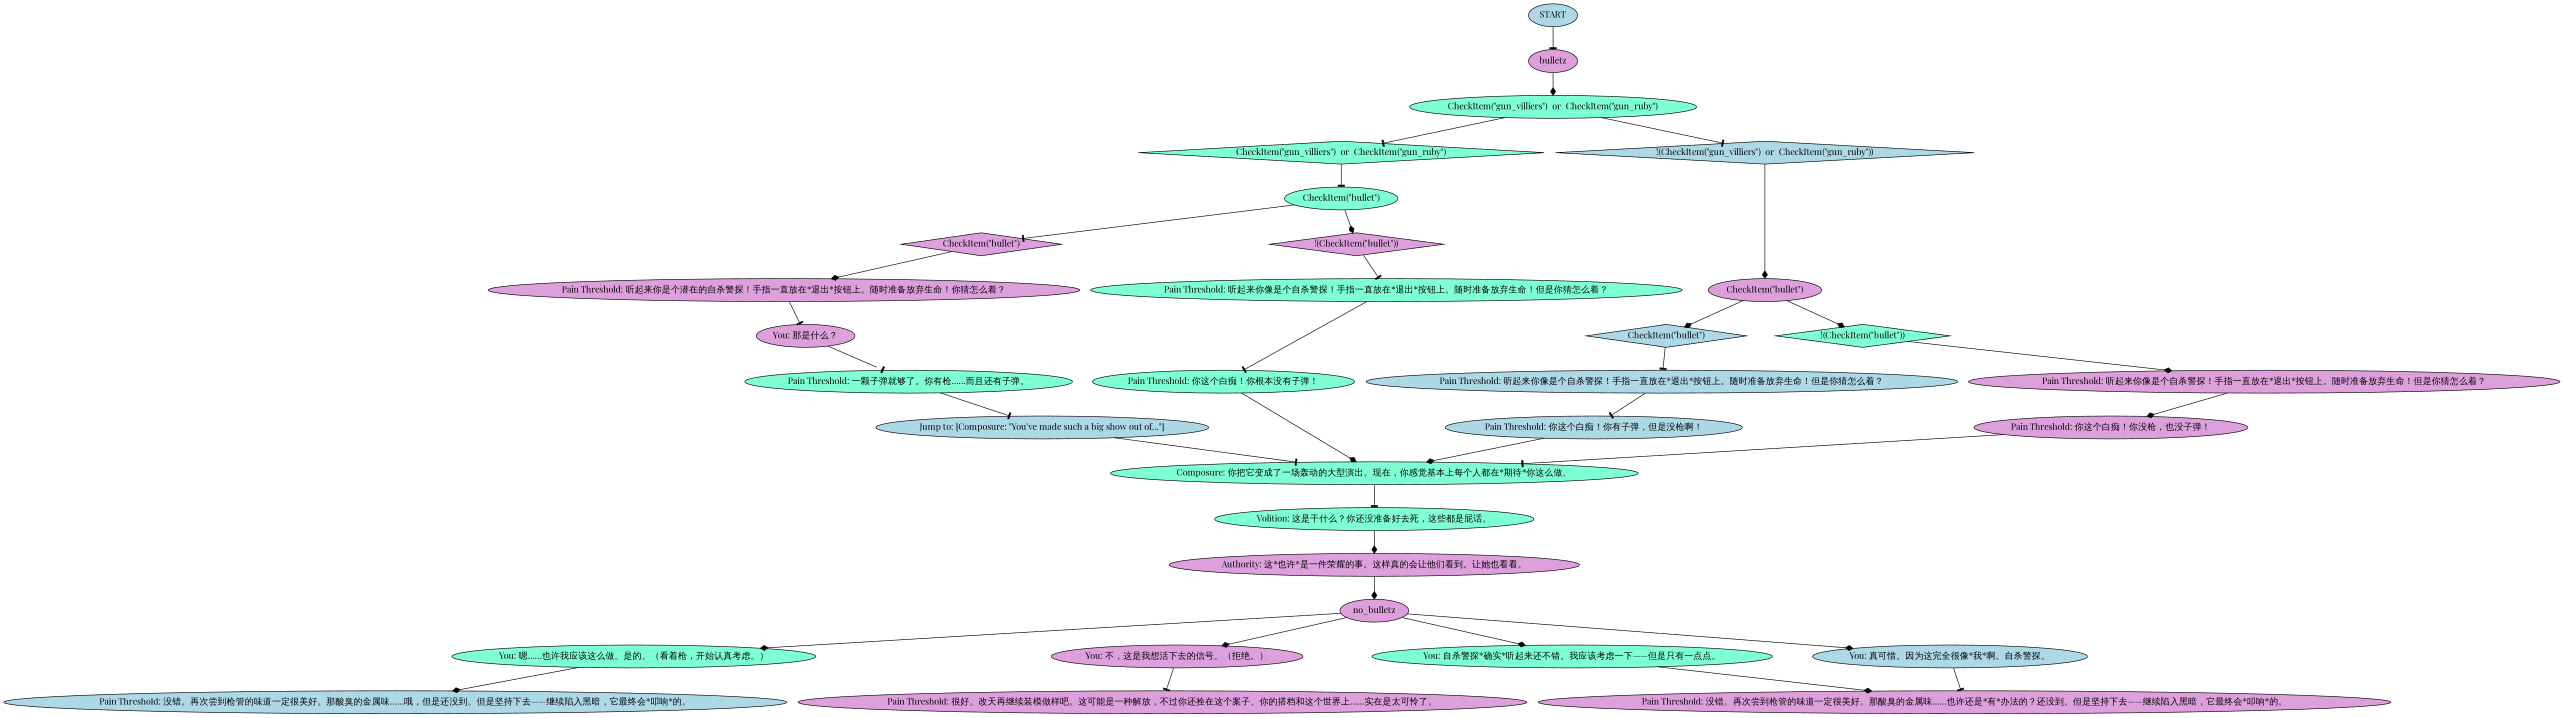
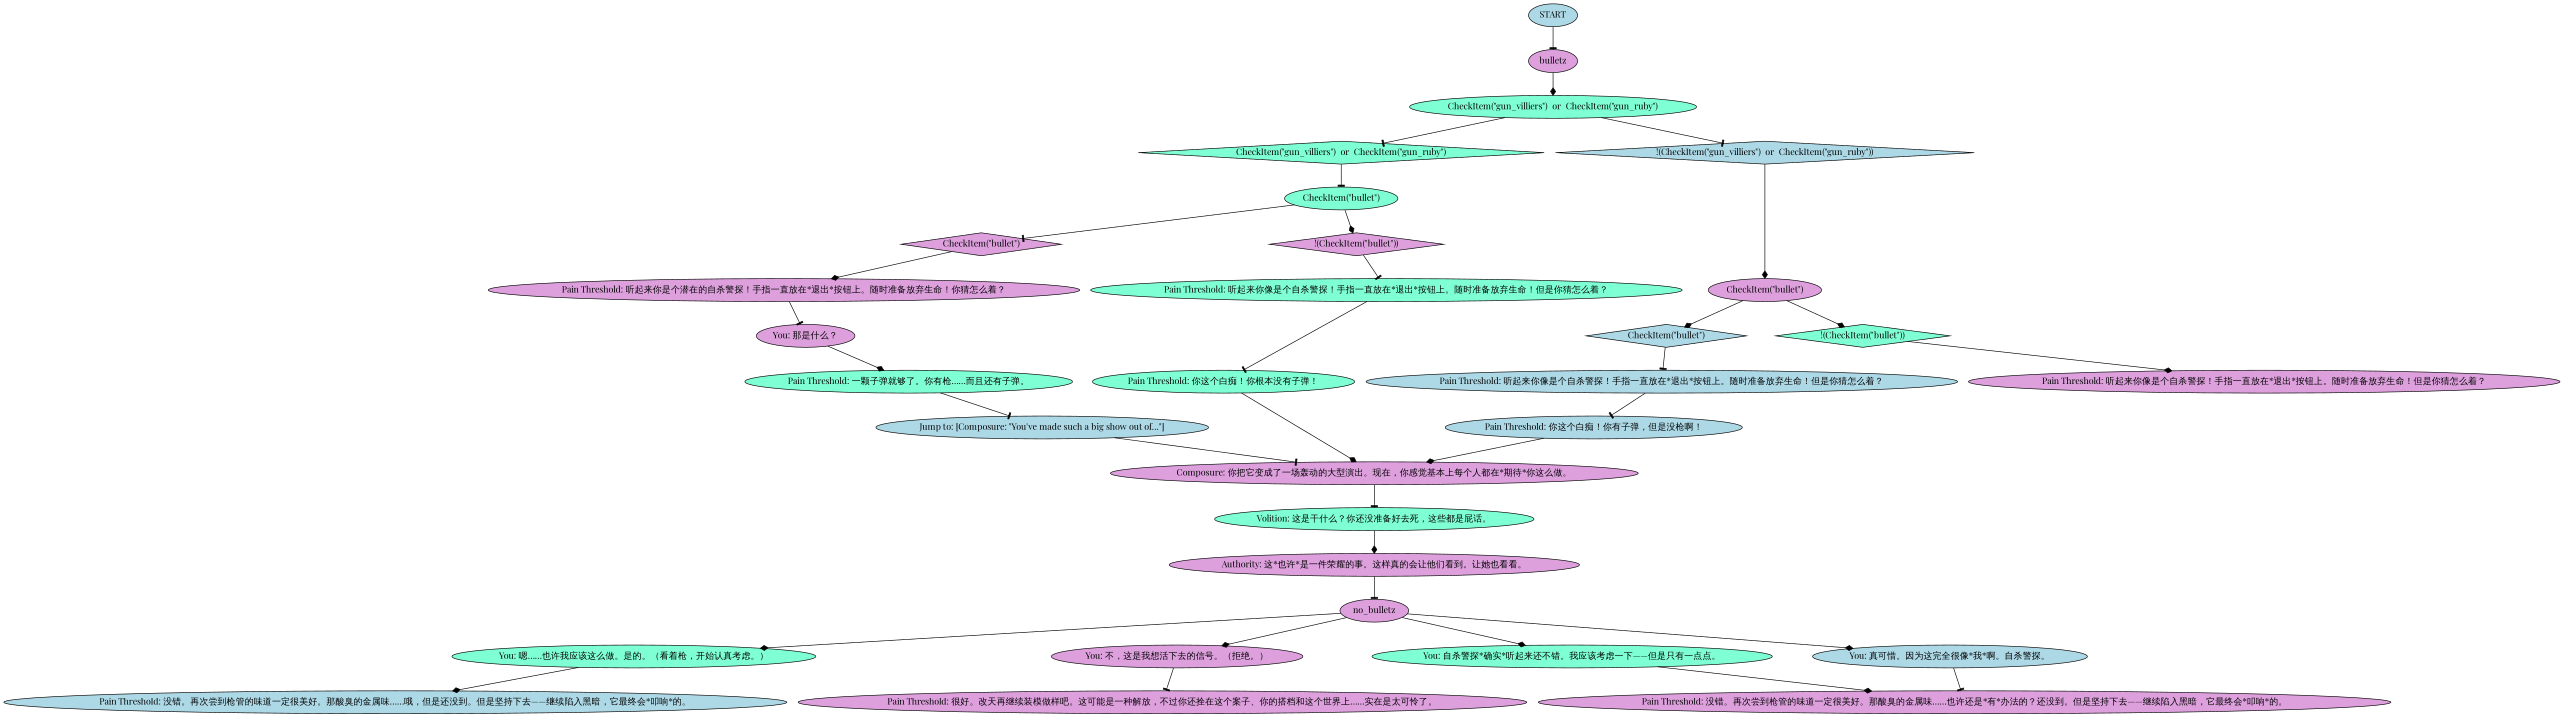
edge "You: 那是什么？" -> "Pain Threshold: 一颗子弹就够了。你有枪……而且还有子弹。": arrowhead tee -> diamond
node "Pain Threshold: 你这个白痴！你没枪，也没子弹！": removed
node "Composure: 你把它变成了一场轰动的大型演出。现在，你感觉基本上每个人都在*期待*你这么做。": fillcolor aquamarine -> plum
edge "Authority: 这*也许*是一件荣耀的事。这样真的会让他们看到。让她也看看。" -> "no_bulletz": arrowhead diamond -> tee
